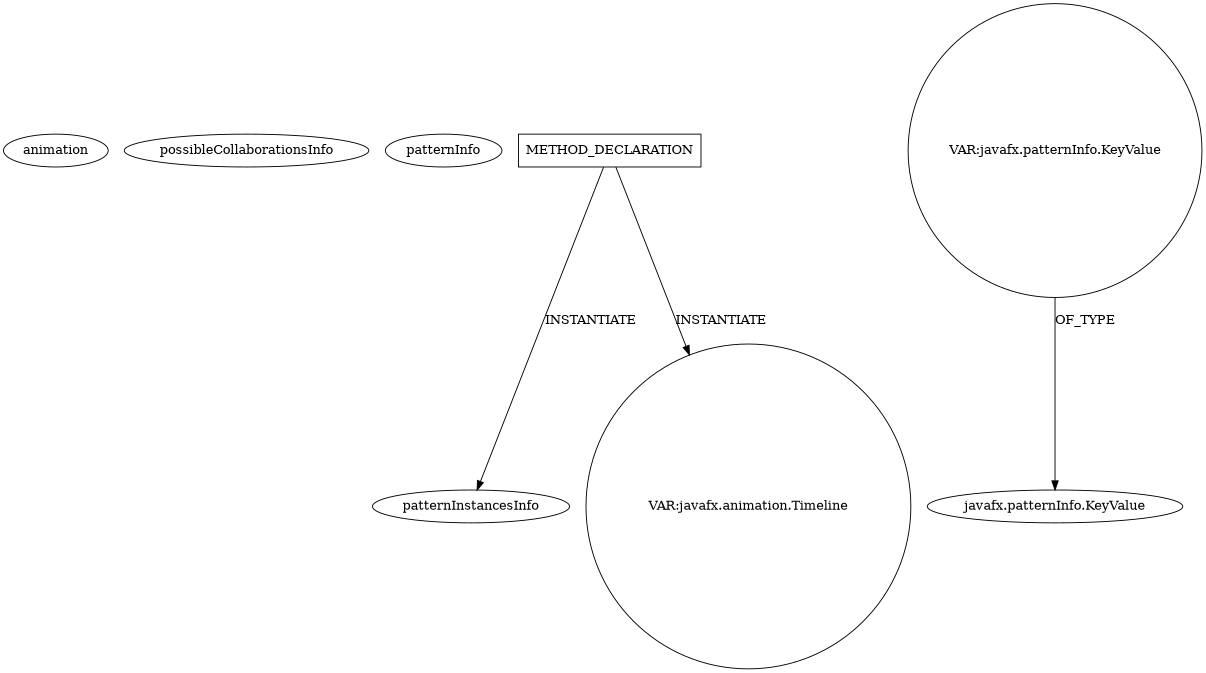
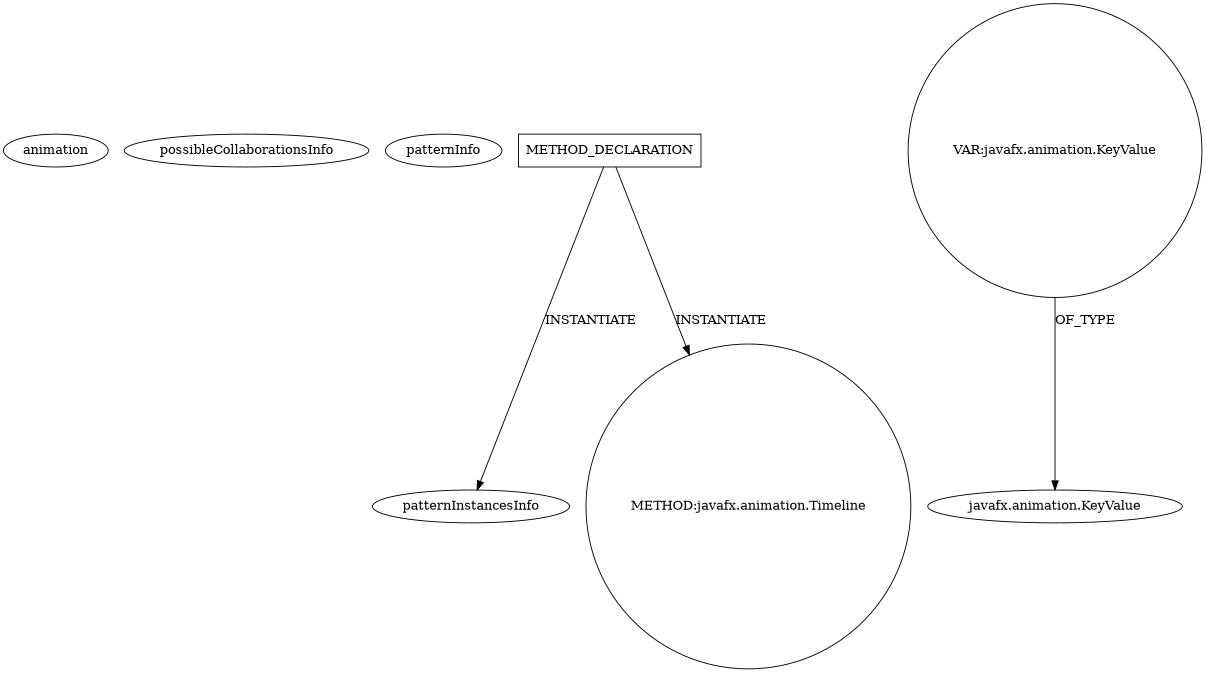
node "VAR:javafx.patternInfo.KeyValue": label "VAR:javafx.patternInfo.KeyValue" -> "VAR:javafx.animation.KeyValue"
node "VAR:javafx.animation.Timeline": label "VAR:javafx.animation.Timeline" -> "METHOD:javafx.animation.Timeline"
node "javafx.patternInfo.KeyValue": label "javafx.patternInfo.KeyValue" -> "javafx.animation.KeyValue"
